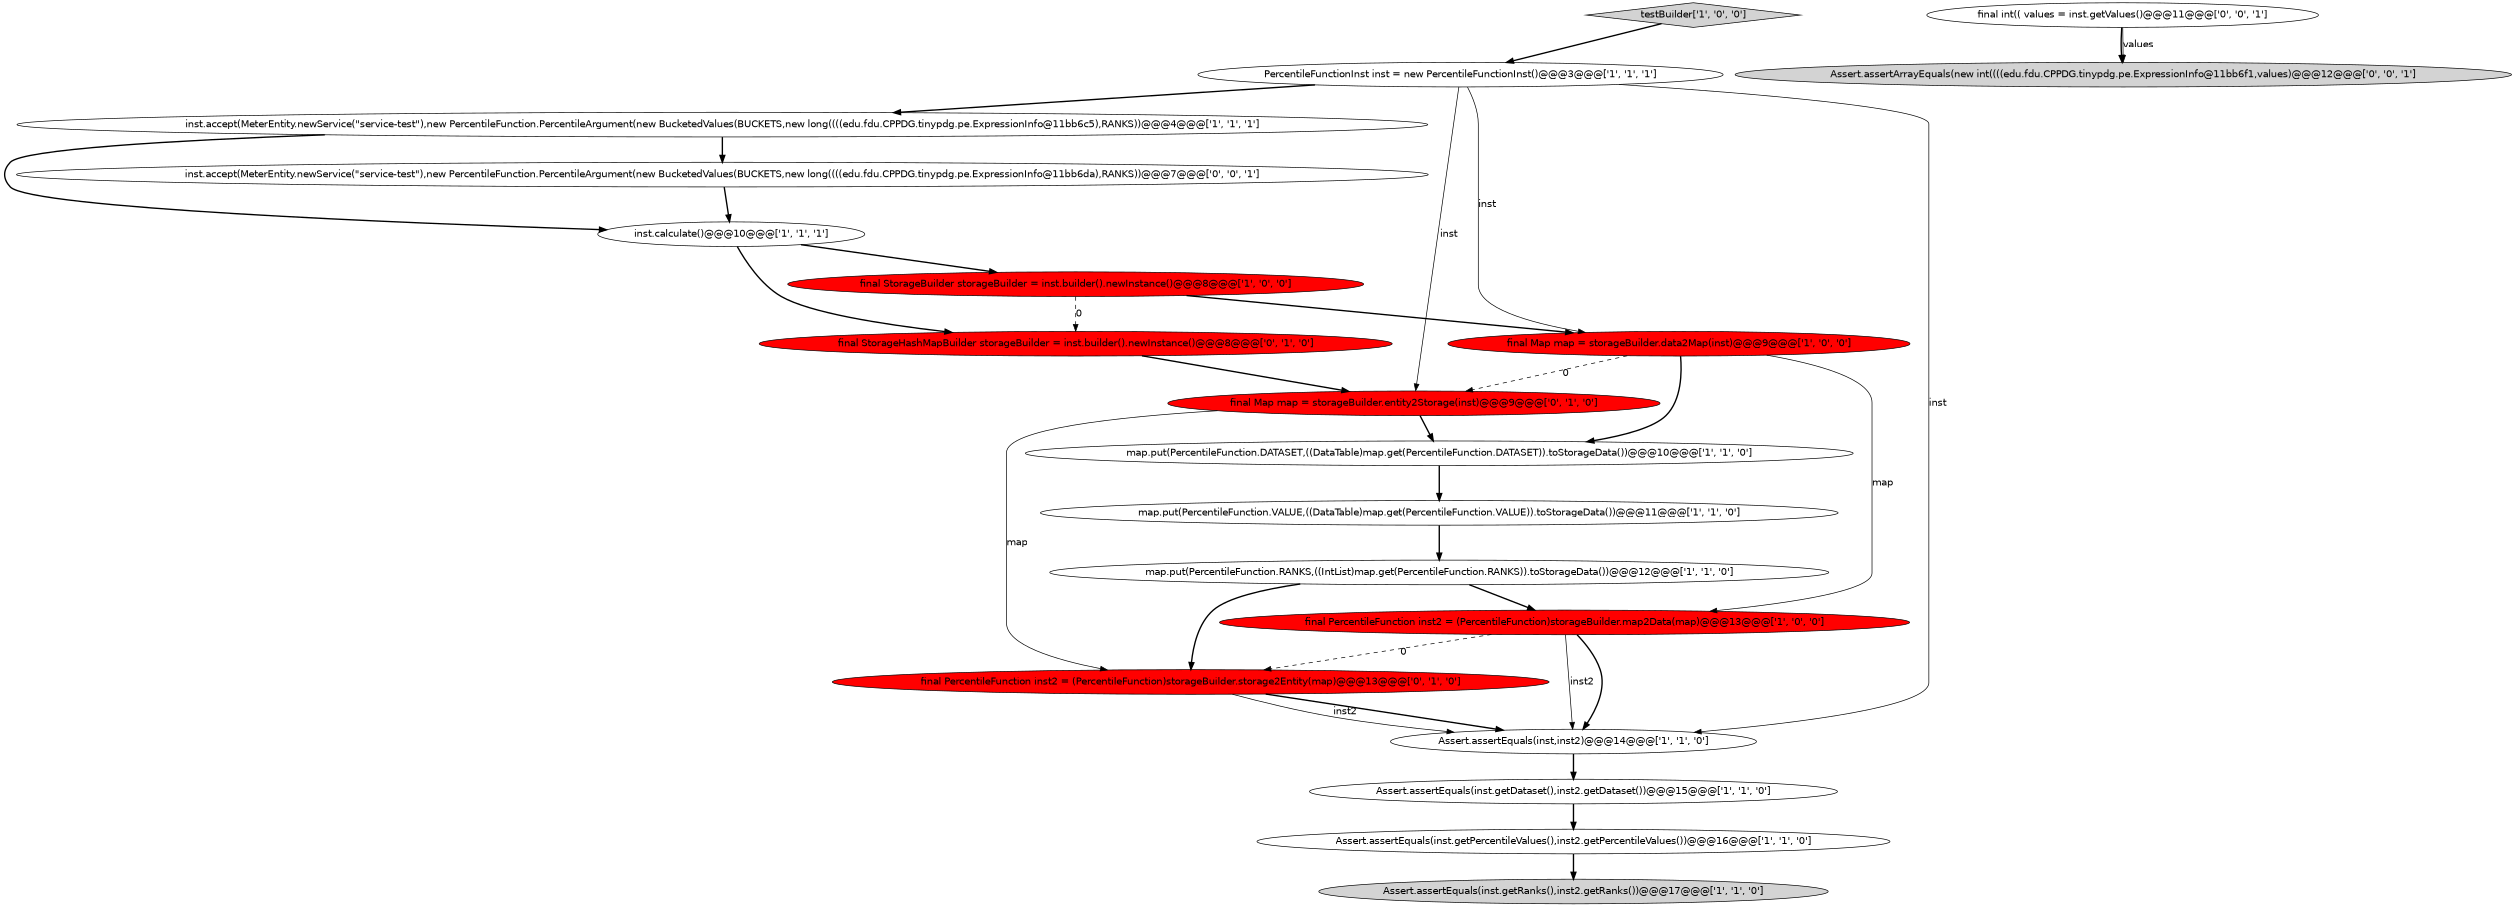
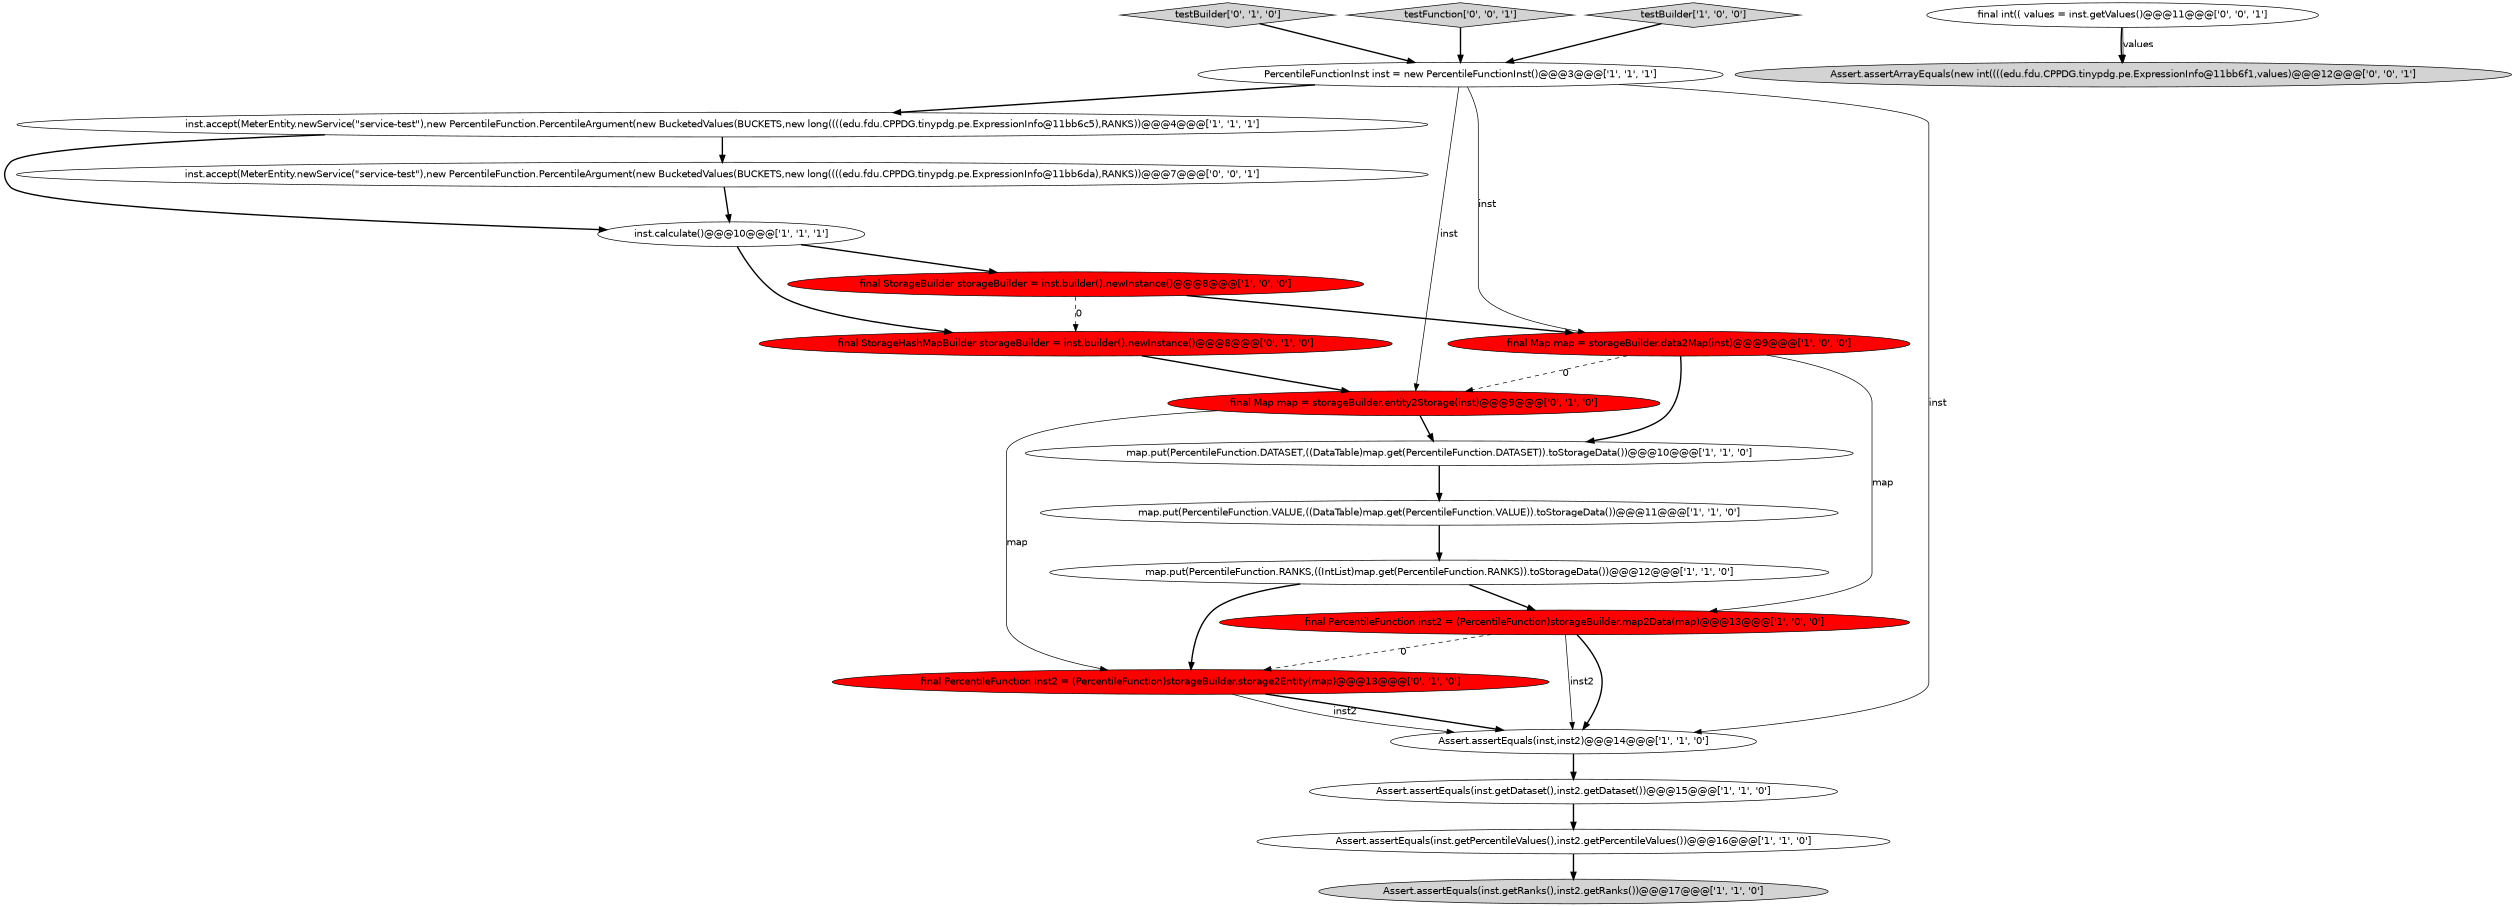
node "testBuilder['0', '1', '0']": added
node "testFunction['0', '0', '1']": added
